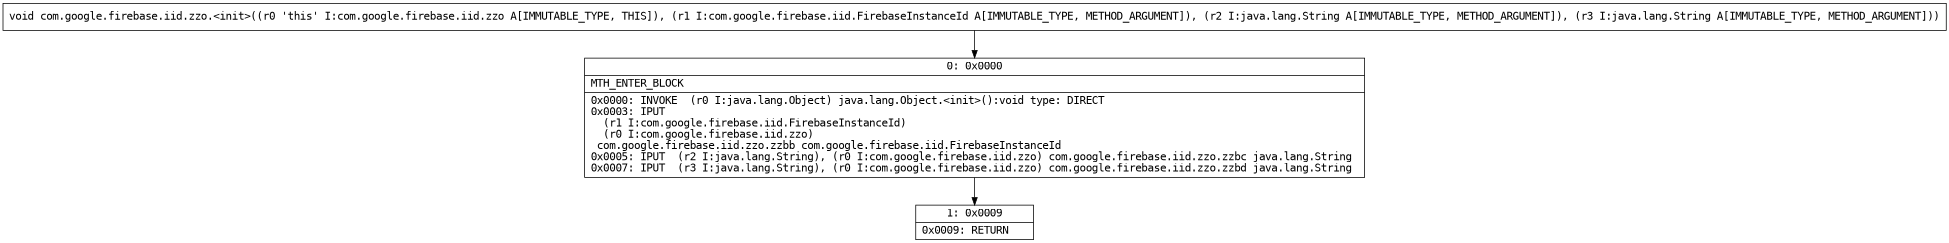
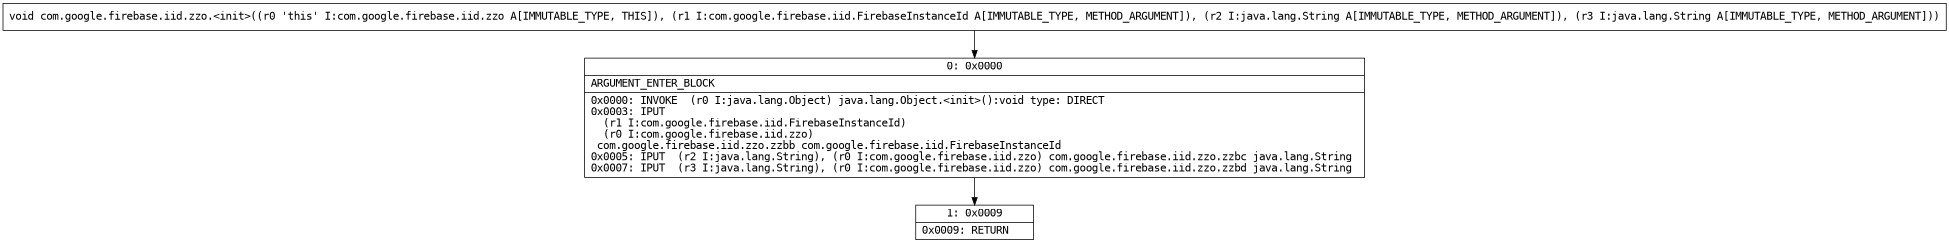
node "0: 0x0000": text "MTH_ENTER_BLOCK" -> "ARGUMENT_ENTER_BLOCK"
